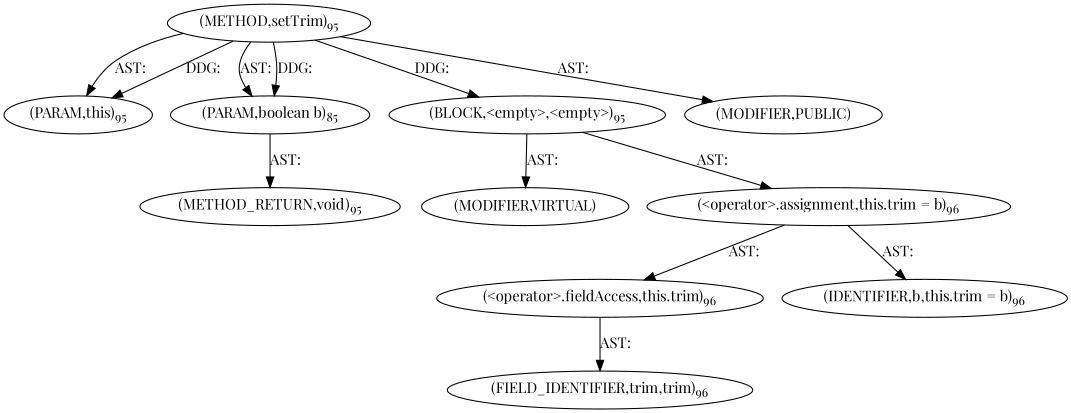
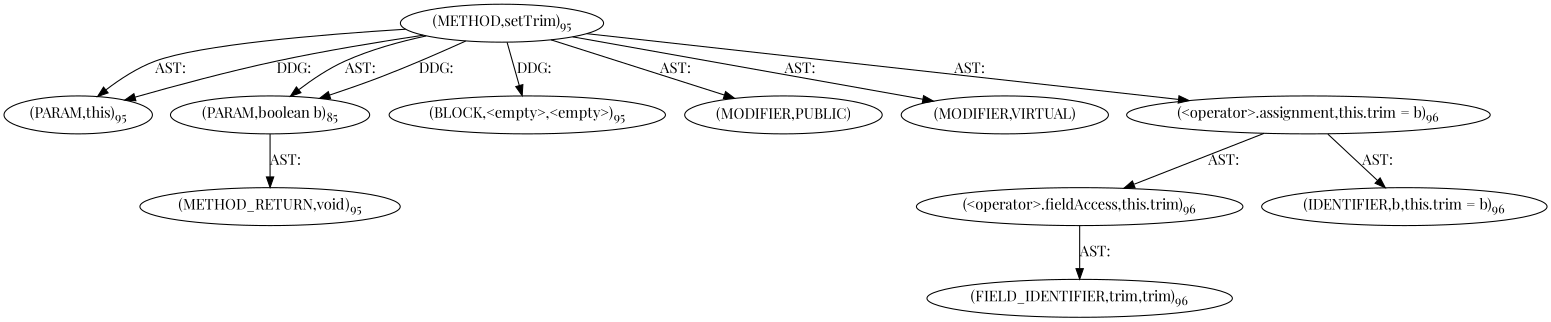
edge "(BLOCK,<empty>,<empty>)" -> "(MODIFIER,VIRTUAL)": now "(METHOD,setTrim)" -> "(MODIFIER,VIRTUAL)"
edge "(BLOCK,<empty>,<empty>)" -> "(<operator>.assignment,this.trim = b)": now "(METHOD,setTrim)" -> "(<operator>.assignment,this.trim = b)"
